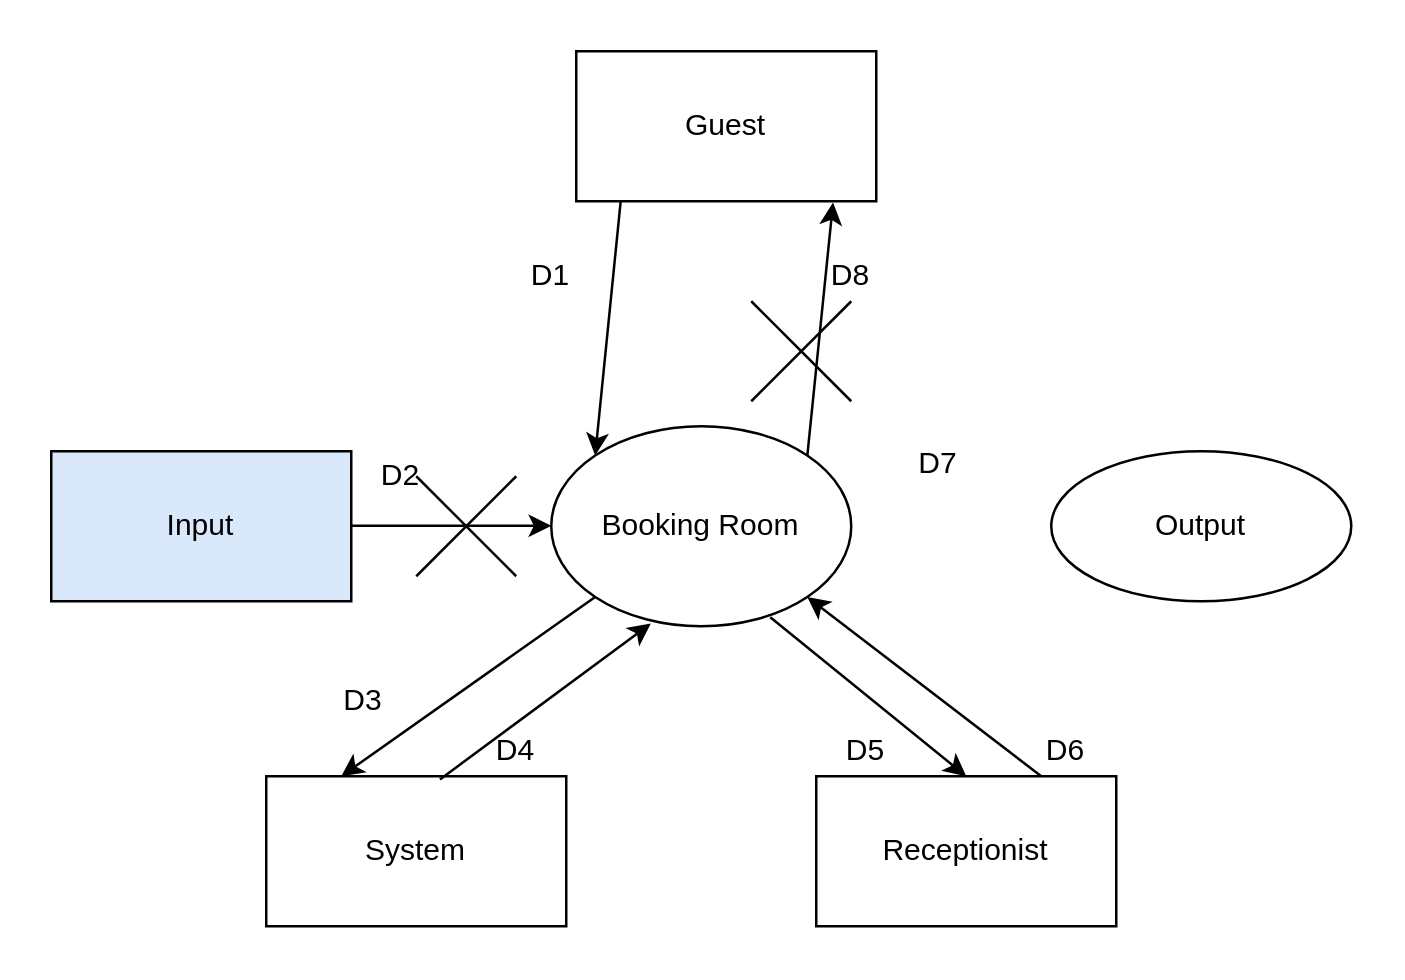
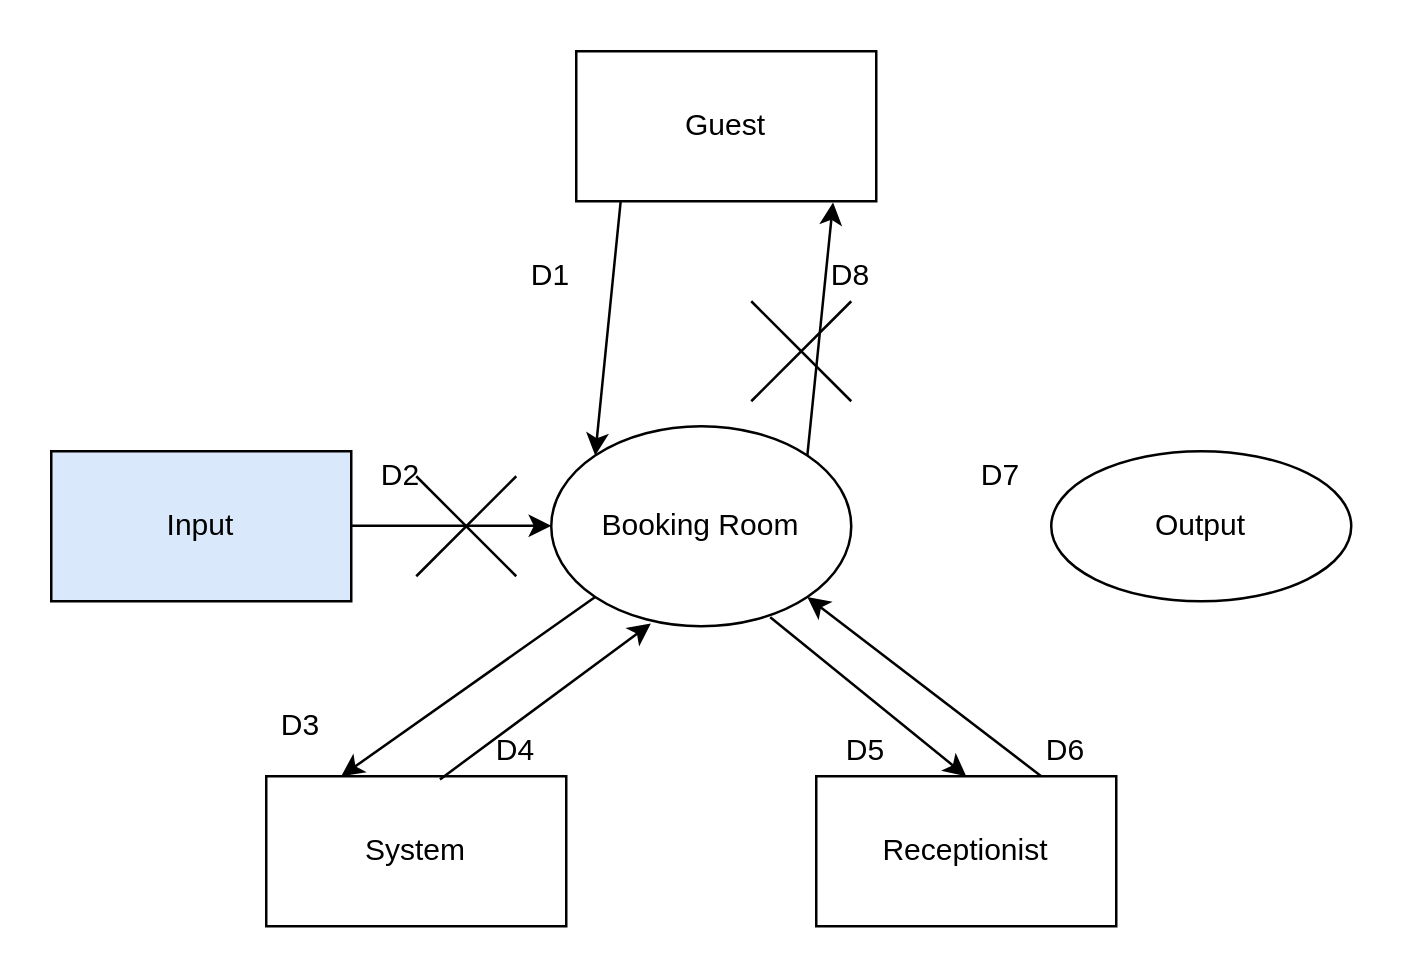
node "D7": moved (939, 464) -> (1001, 476)
node "D3": moved (364, 701) -> (301, 726)
